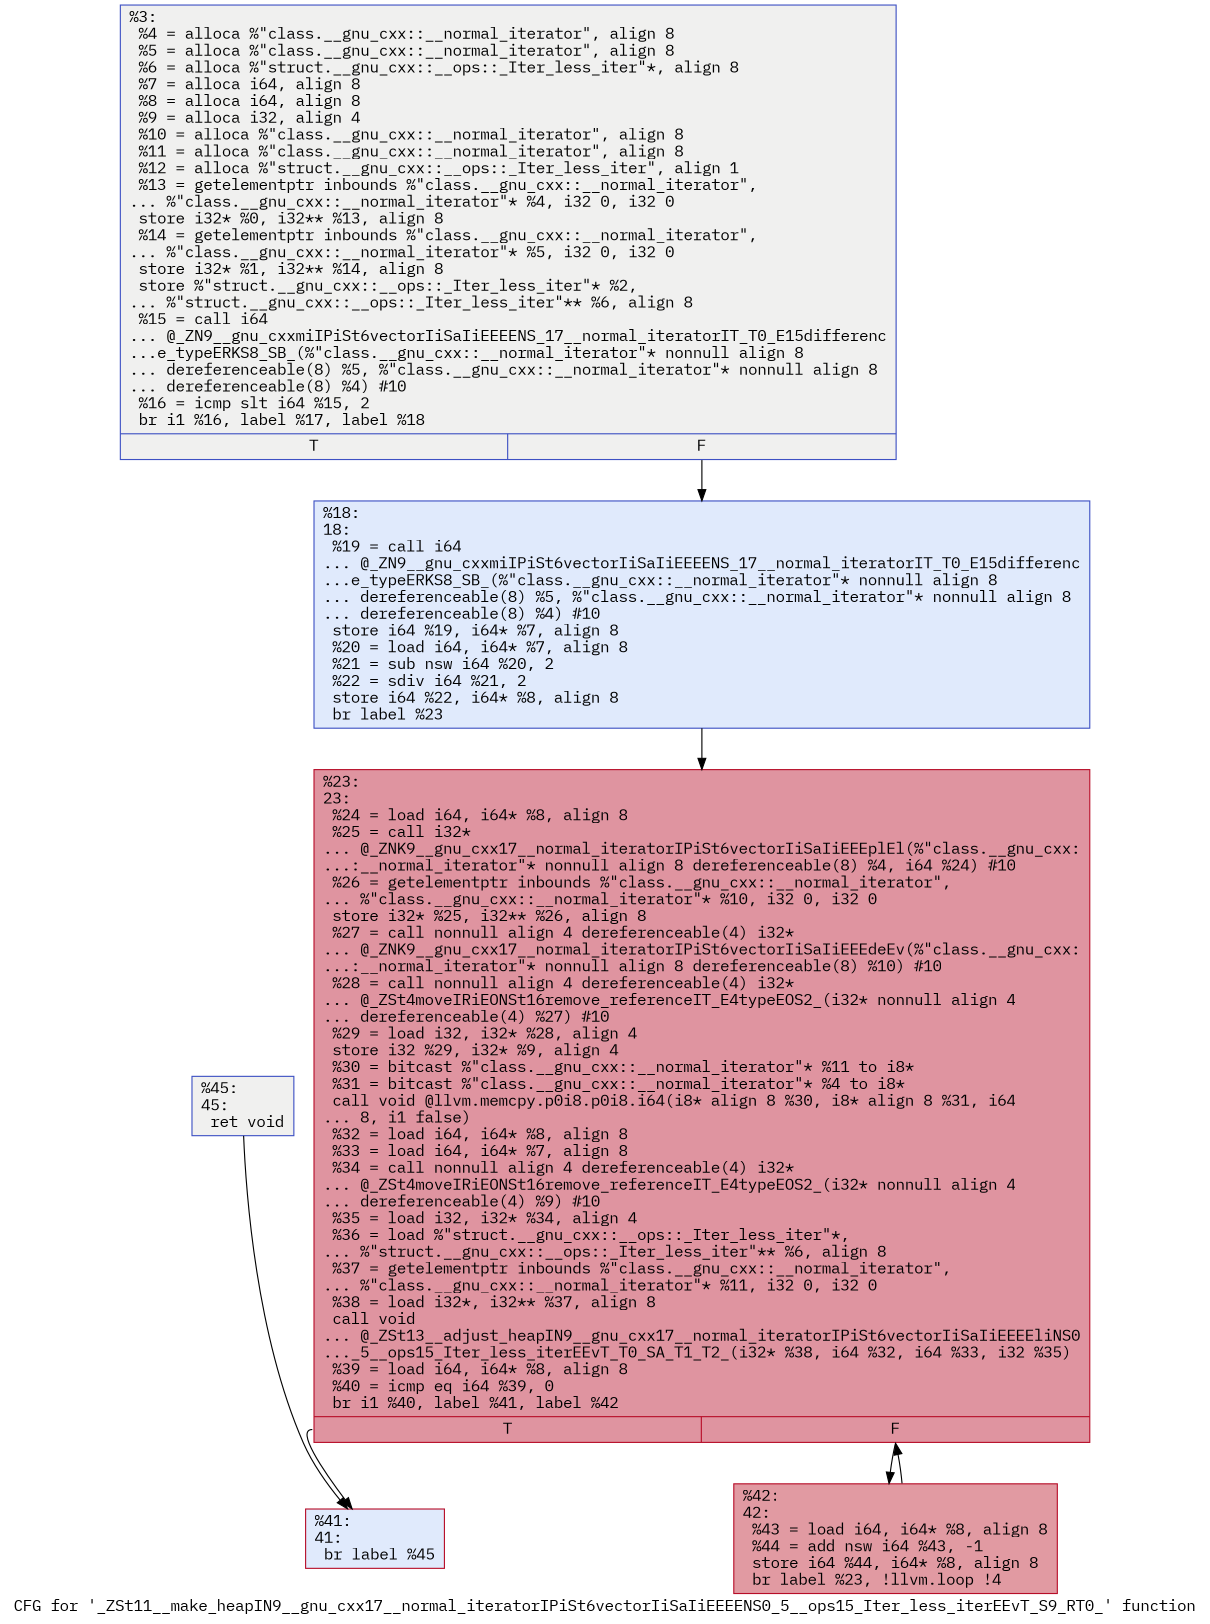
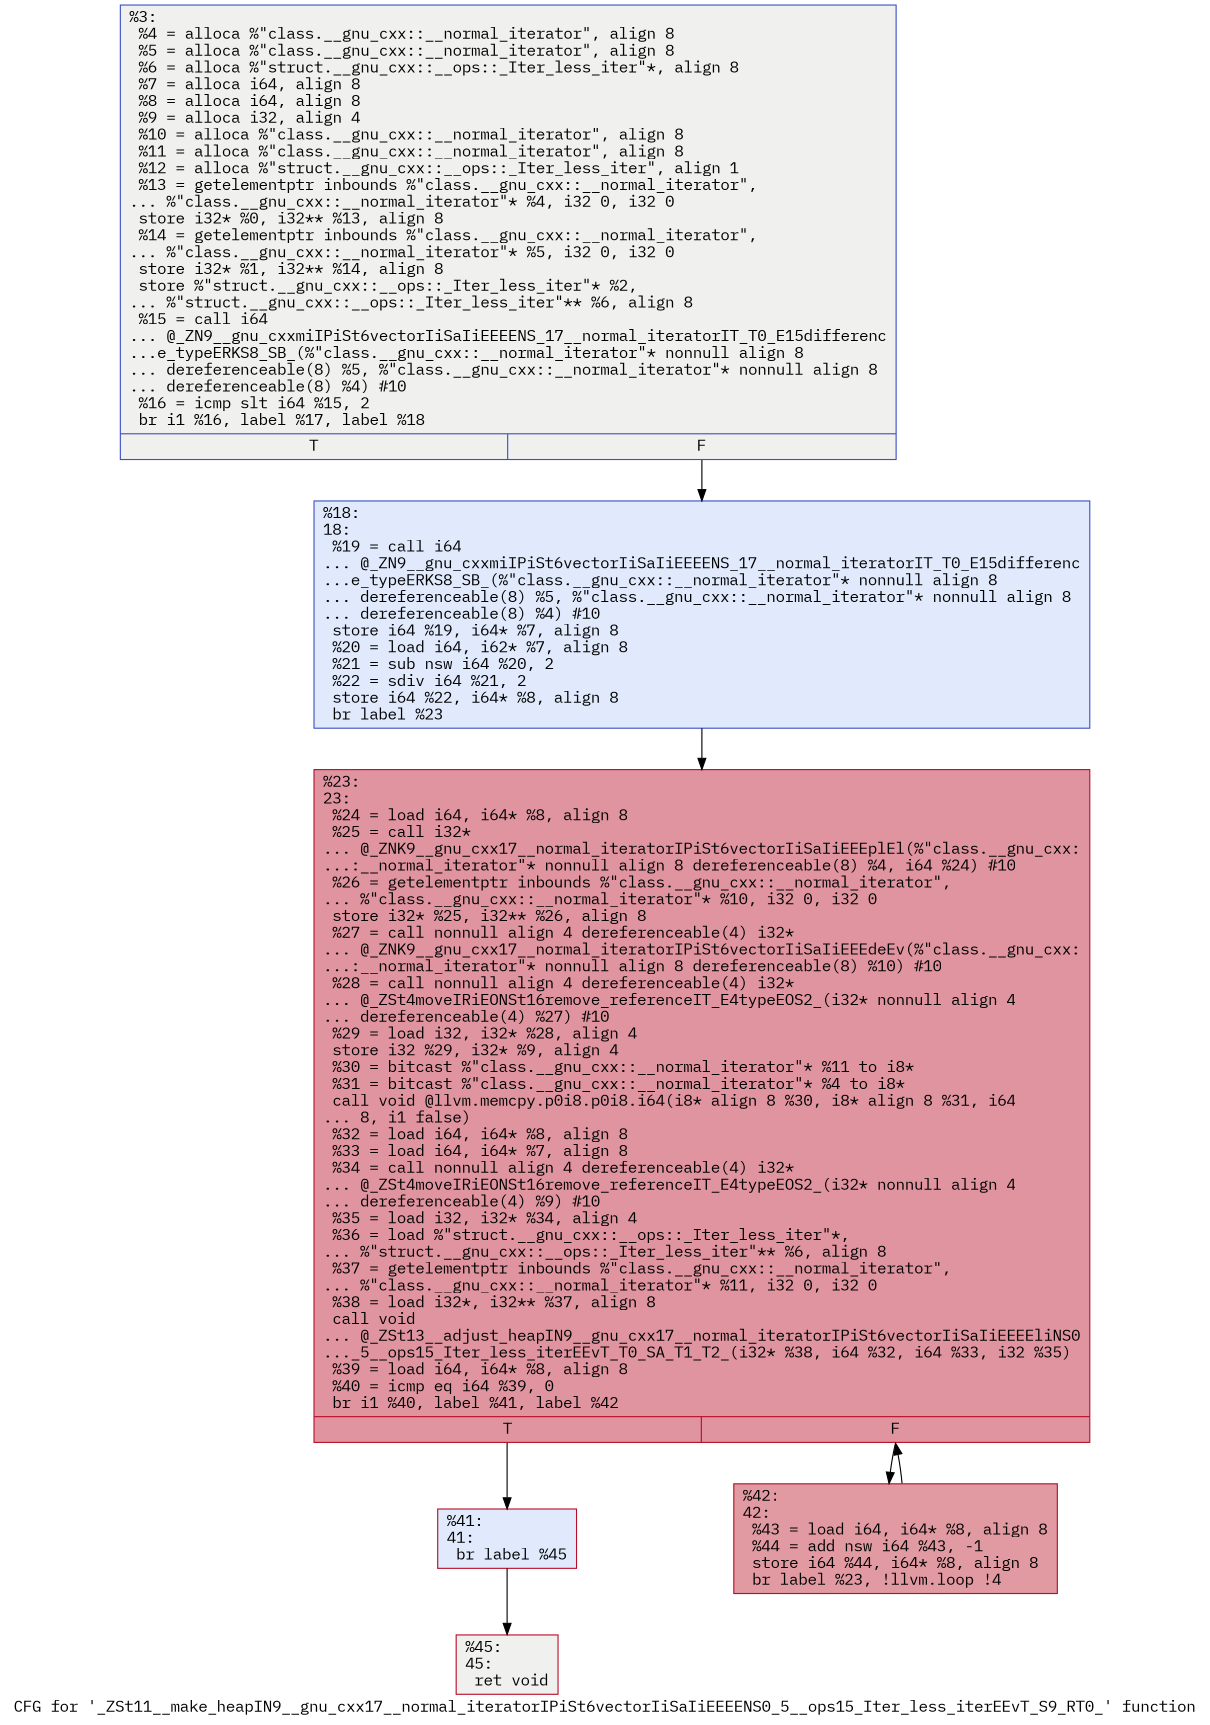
node "%18:": text "%20 = load i64, i64* %7, align 8" -> "%20 = load i64, i62* %7, align 8"
node "%45:": color #3d50c3ff -> #b70d28ff
edge "%45:" -> "%41:": reversed
